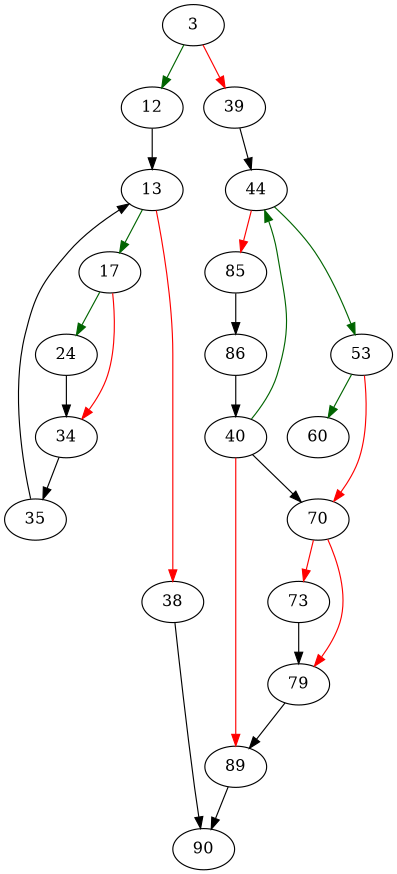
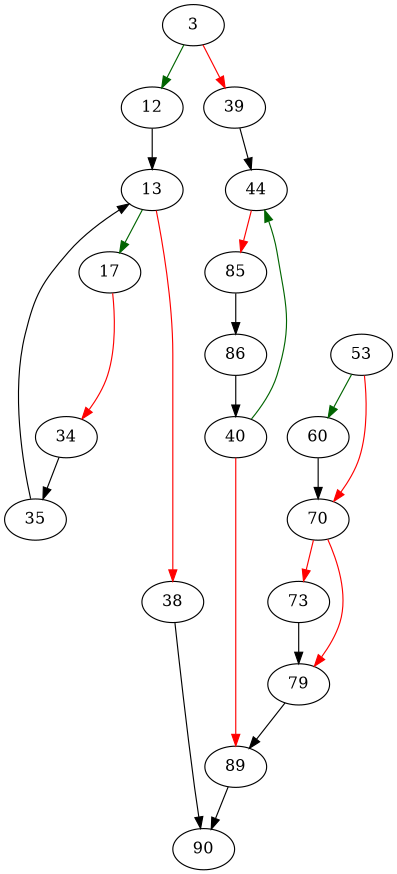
edge "44" -> "53": removed
node "24": removed
edge "40" -> "70": now "60" -> "70"
